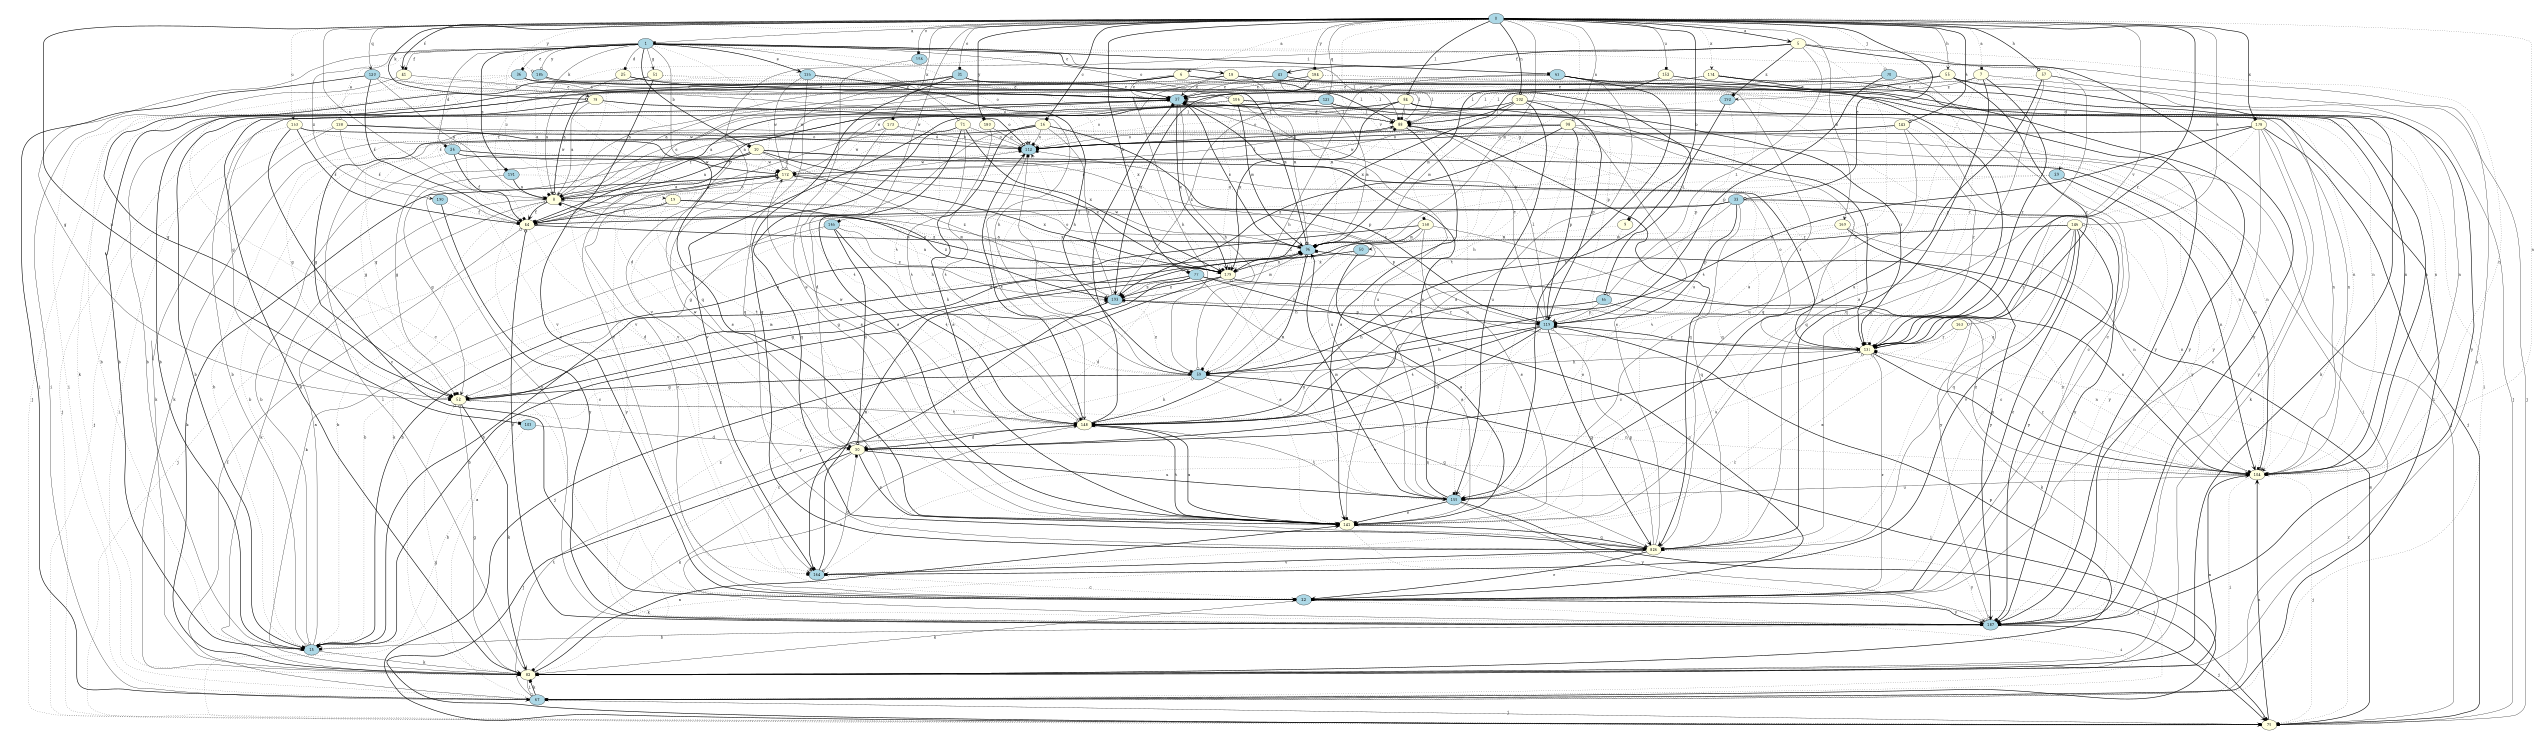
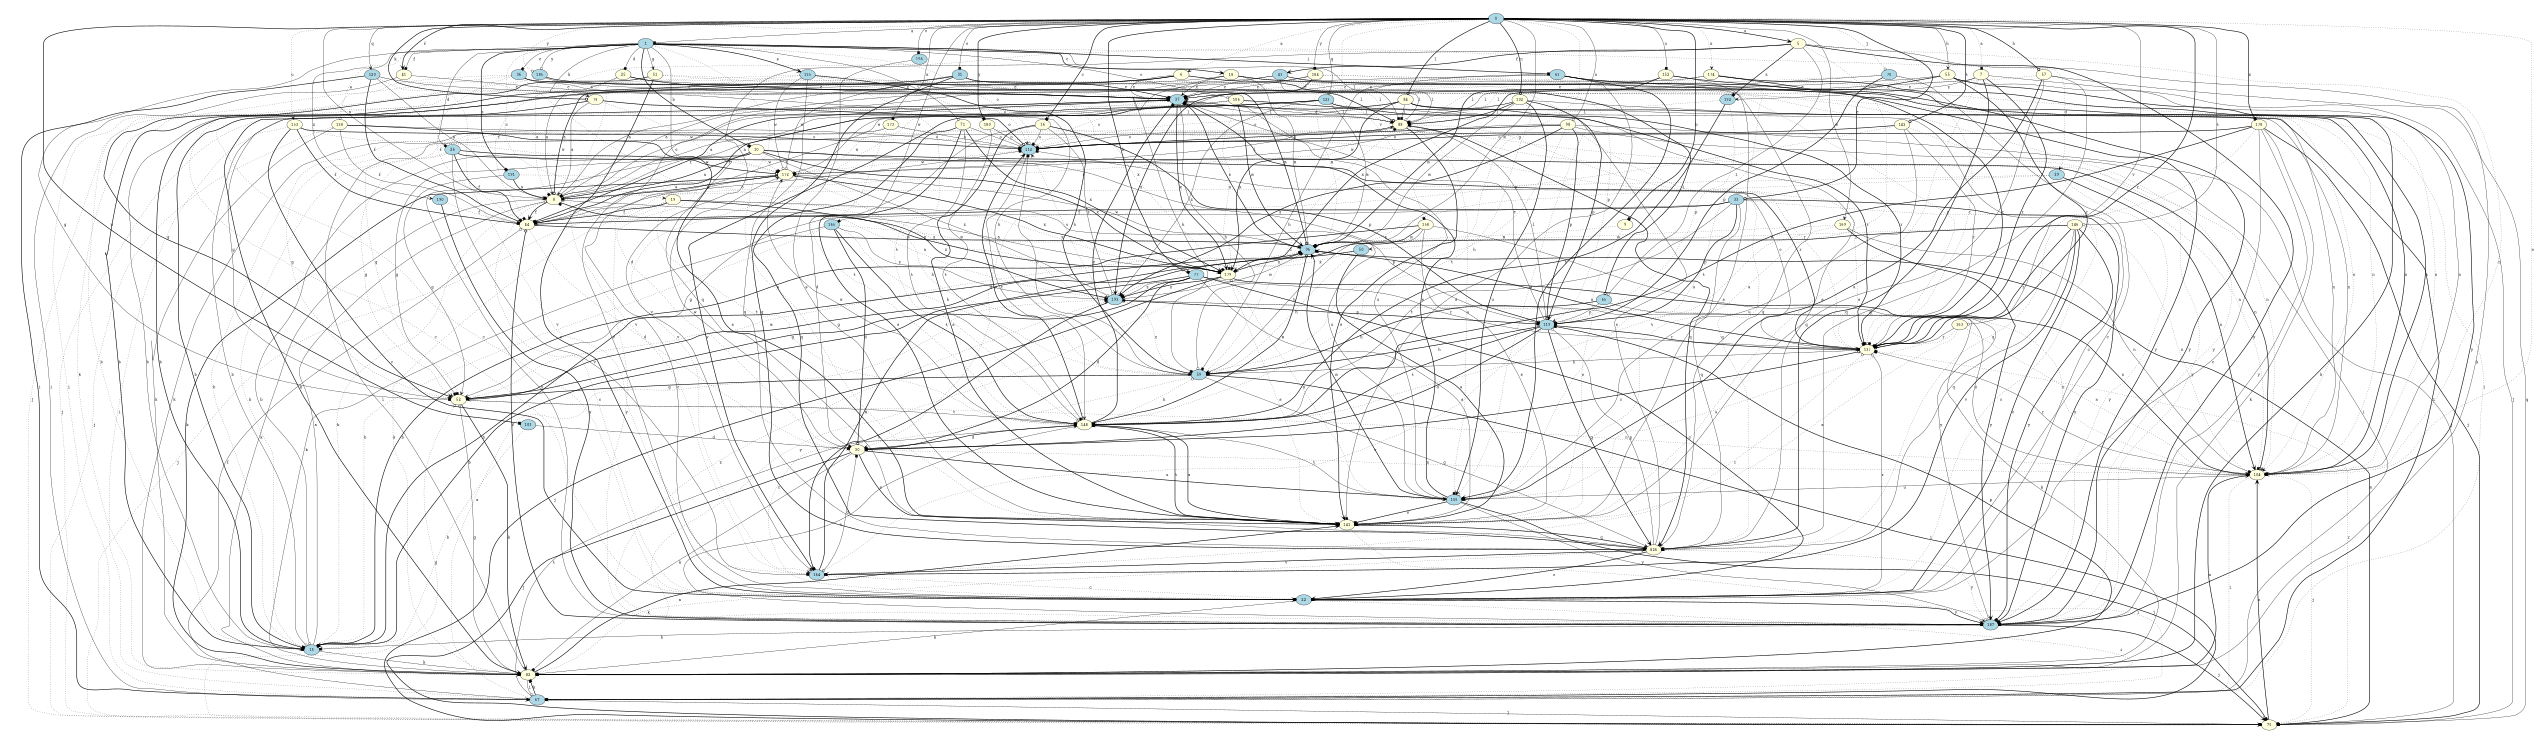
edge "1" -> "112": arrowhead vee -> odot
edge "16" -> "52": removed, label "g"
edge "135" -> "22": added, label "c"
edge "26" -> "164": added, label "v"
edge "77" -> "30": style dotted -> bold
edge "57" -> "75": label "j" -> "q"
edge "133" -> "104": now "133" -> "96"
edge "173" -> "141": now "152" -> "141"
